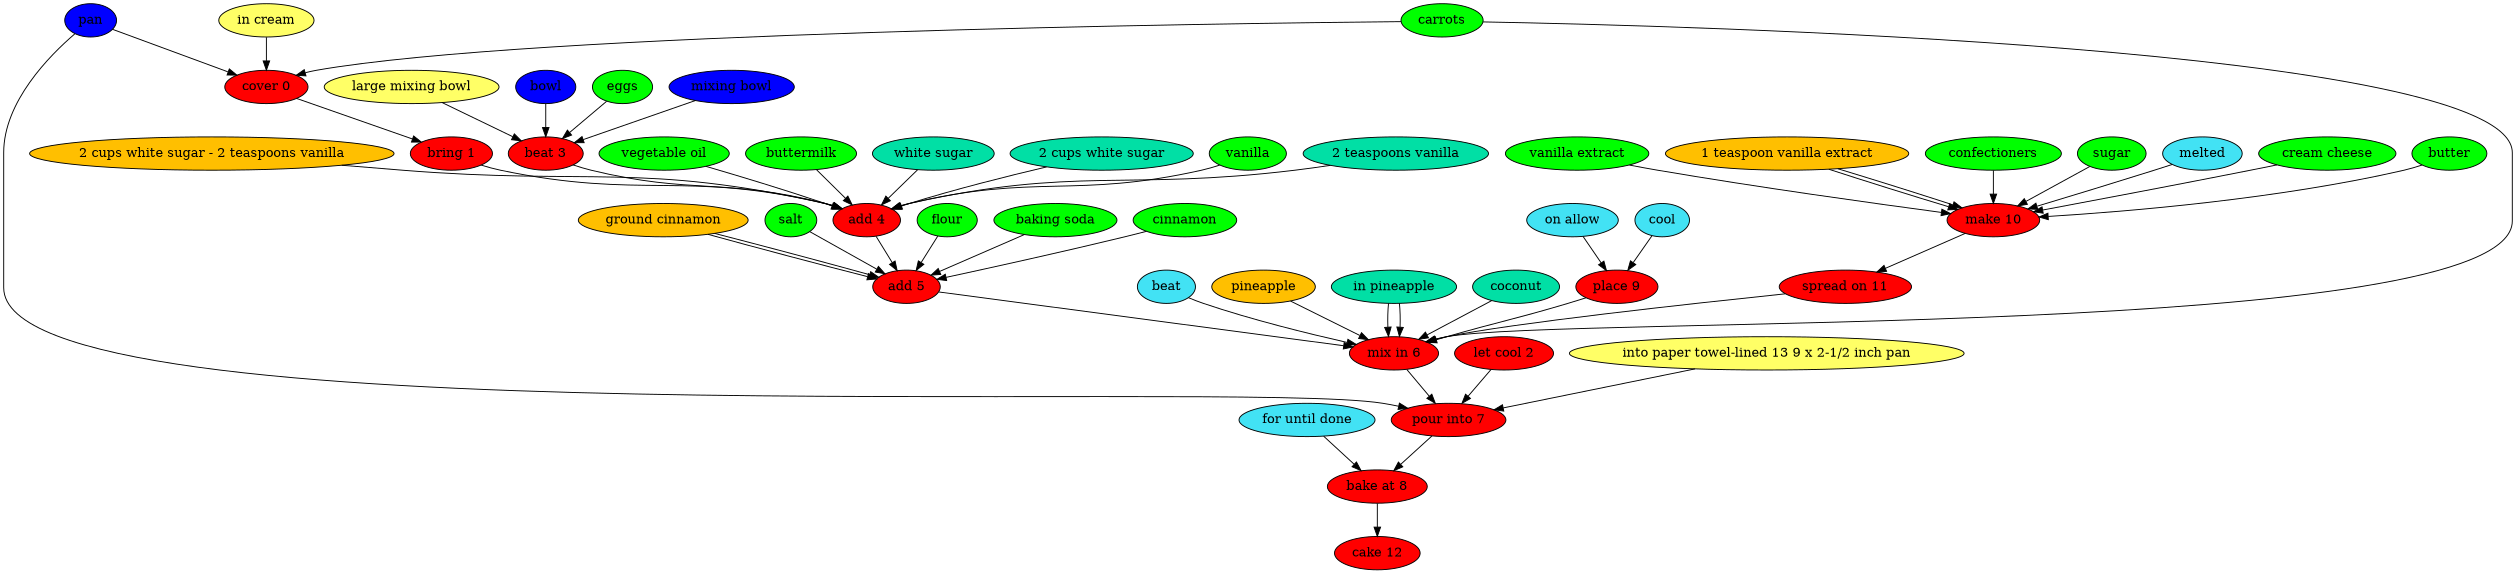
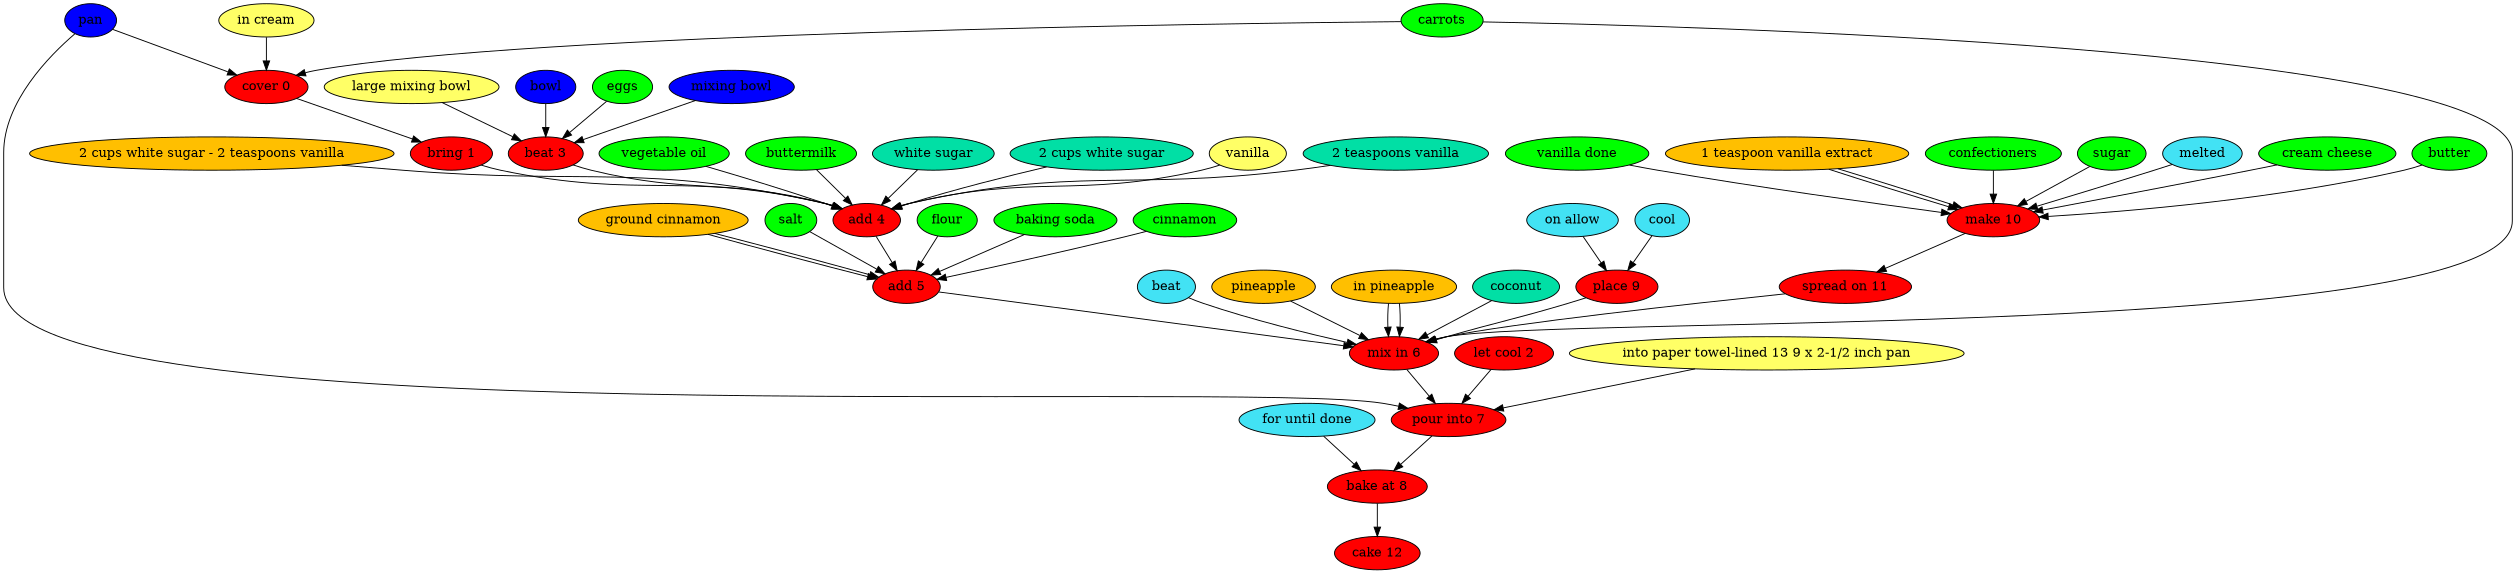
node "vanilla": fillcolor green -> #ffff66
node "vanilla extract": label "vanilla extract" -> "vanilla done"
node "in pineapple": fillcolor #01dfa5 -> #ffbf00
